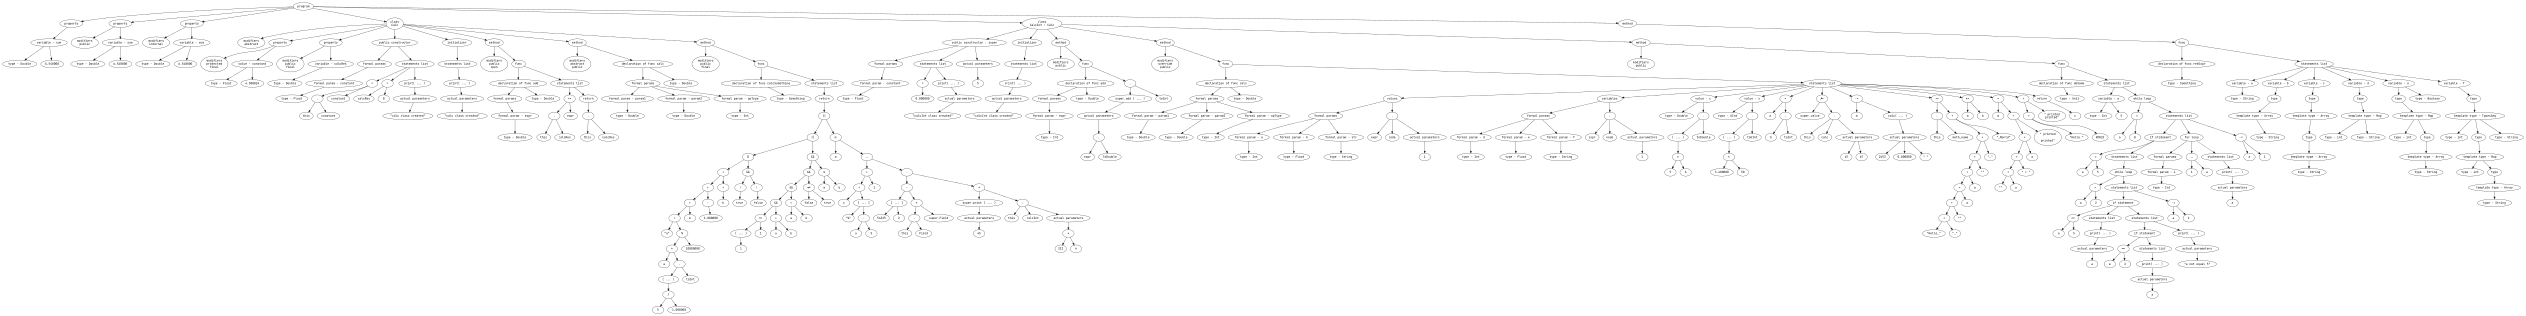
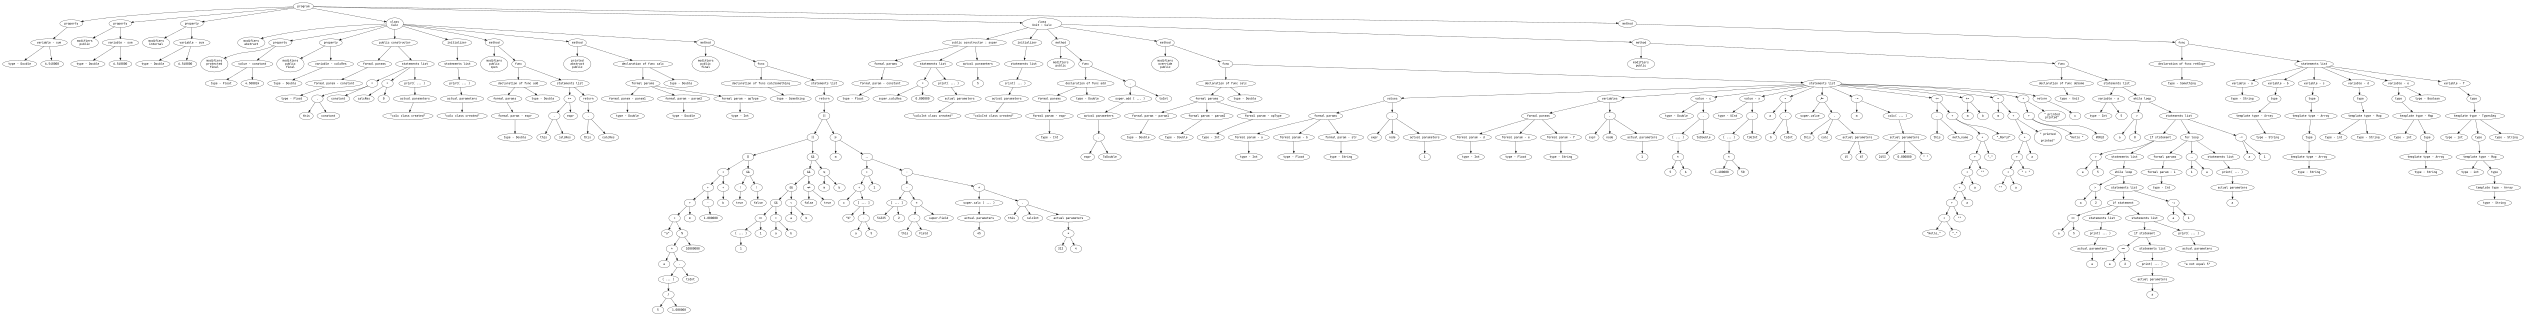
node "class CalcInt : Calc": label "class CalcInt : Calc" -> "class Unit : Calc"
node "modifiers abstract public": label "modifiers abstract public" -> "printed abstract public"
node "super.calcRes": added
node "super.print ( ... )": label "super.print ( ... )" -> "super.calc ( ... )"
